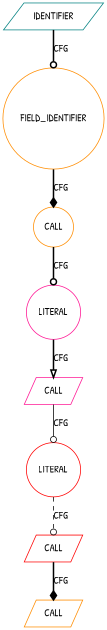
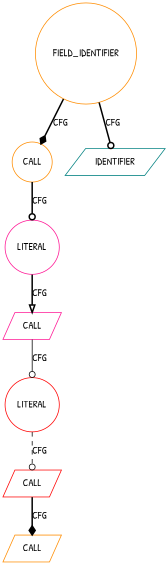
edge "IDENTIFIER" -> "FIELD_IDENTIFIER": reversed
